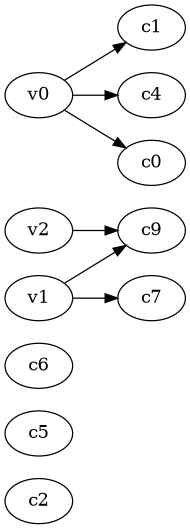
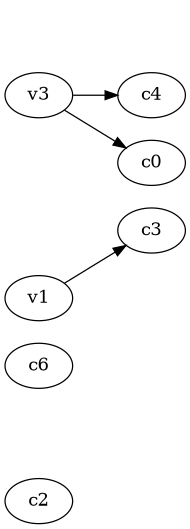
node "c1": removed
node "v0": label "v0" -> "v3"
node "v2": removed
node "c9": label "c9" -> "c3"
node "c7": removed
node "c5": removed
